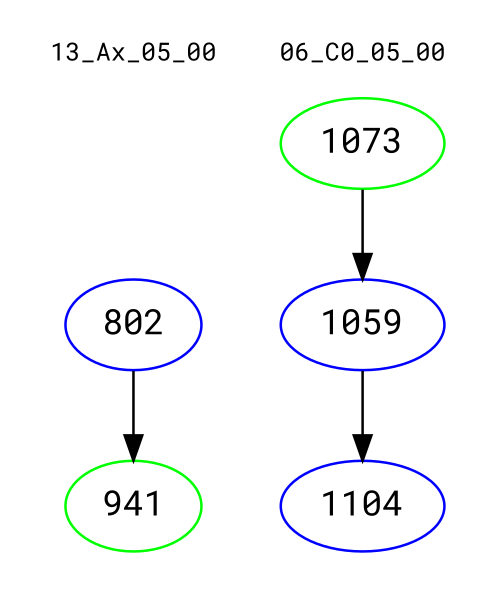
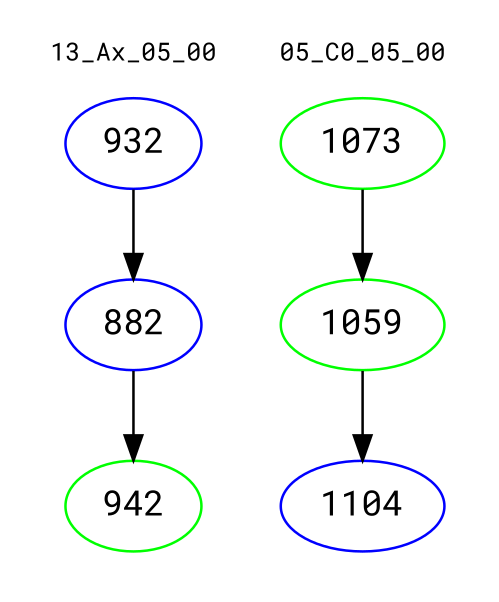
cluster "06_C0_05_00": label "06_C0_05_00" -> "05_C0_05_00"
node "932": added
node "802": label "802" -> "882"
node "1059": color blue -> green
node "941": label "941" -> "942"
